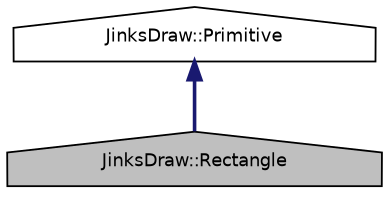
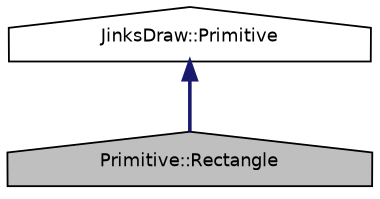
node "JinksDraw::Rectangle": label "JinksDraw::Rectangle" -> "Primitive::Rectangle"
